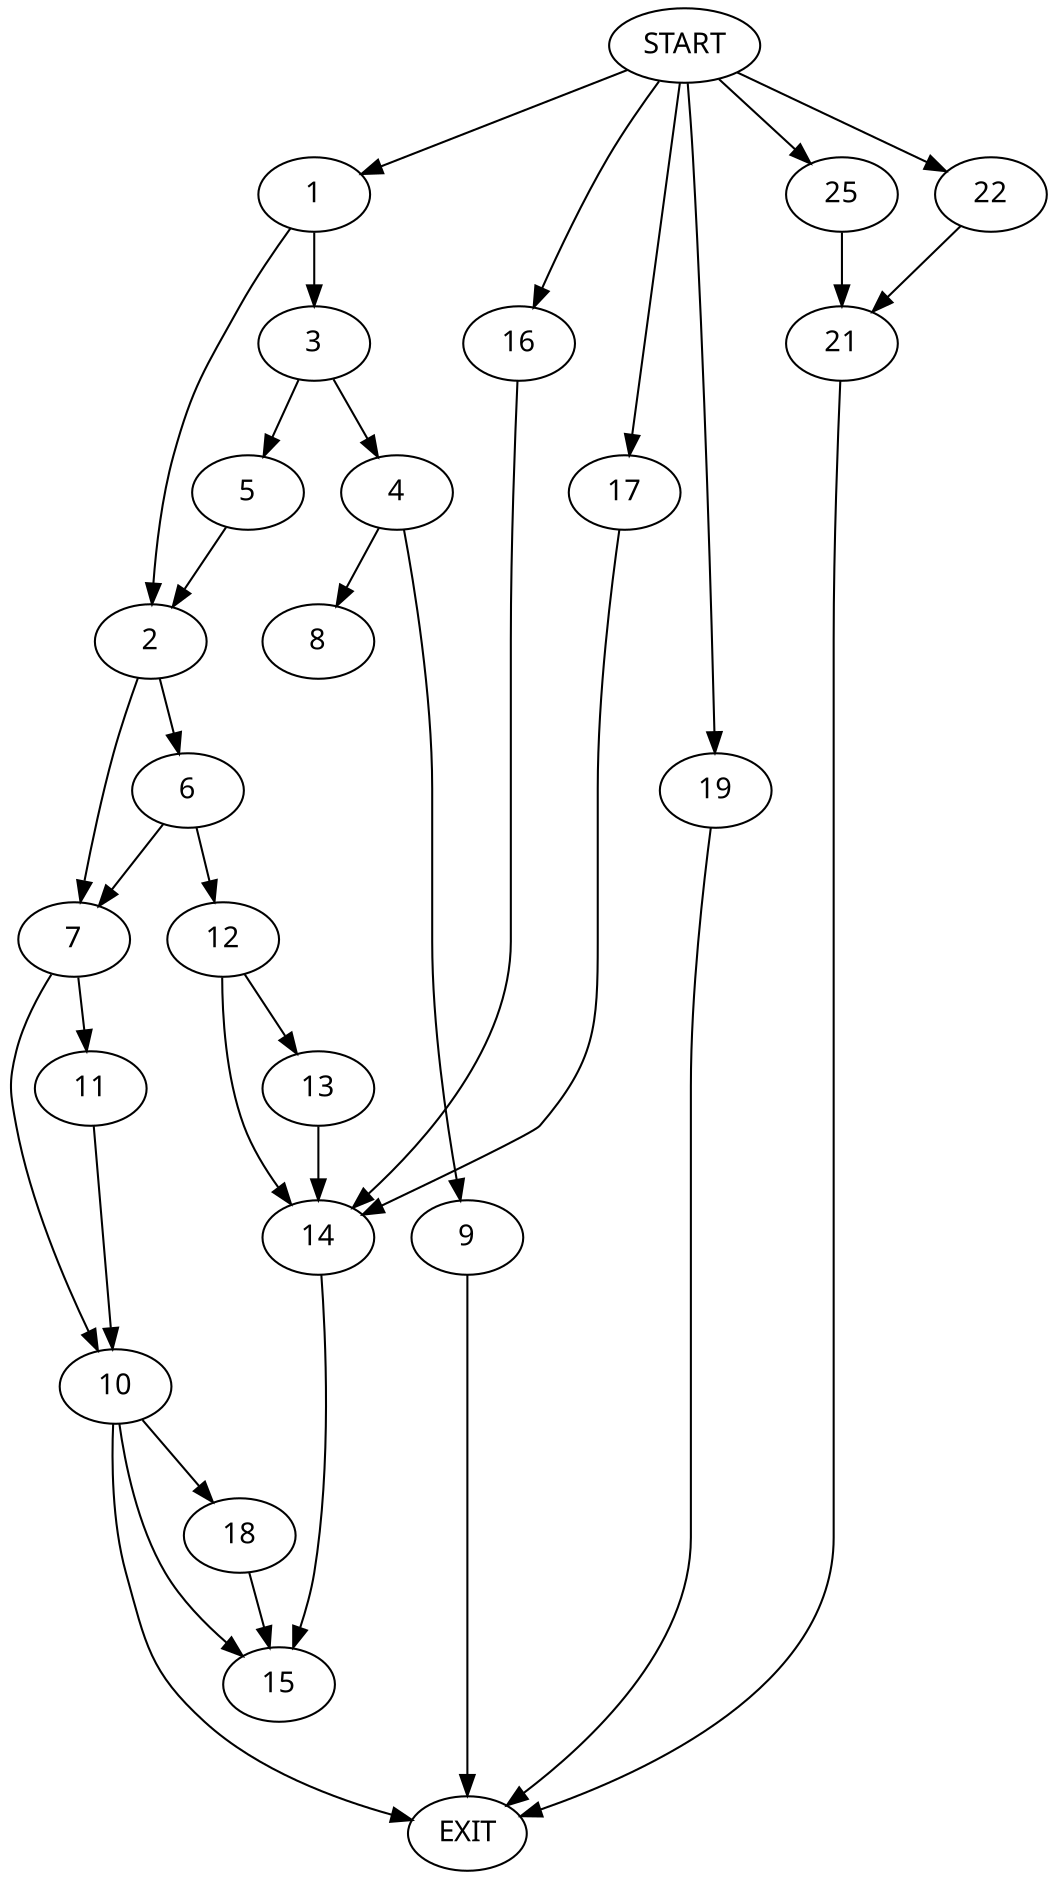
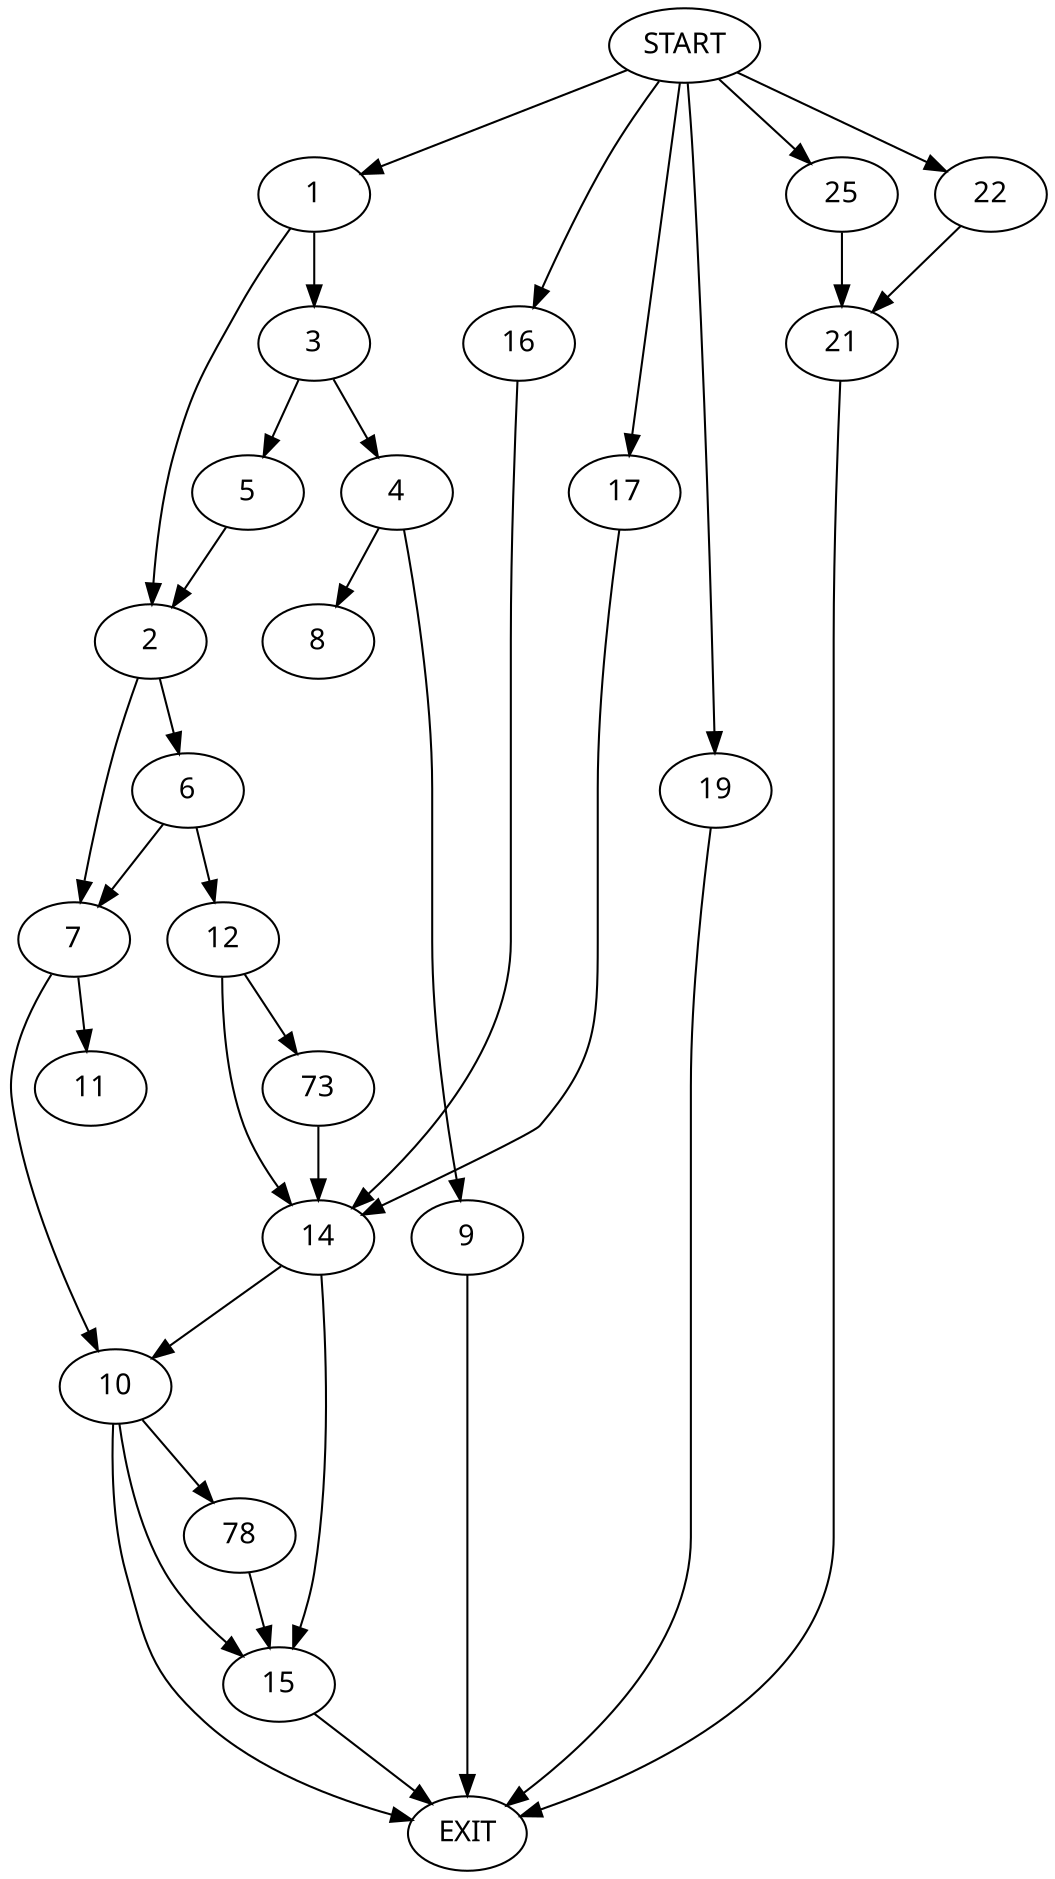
node "13": label "13" -> "73"
edge "11" -> "10": now "14" -> "10"
node "18": label "18" -> "78"
edge "15" -> "EXIT": added
